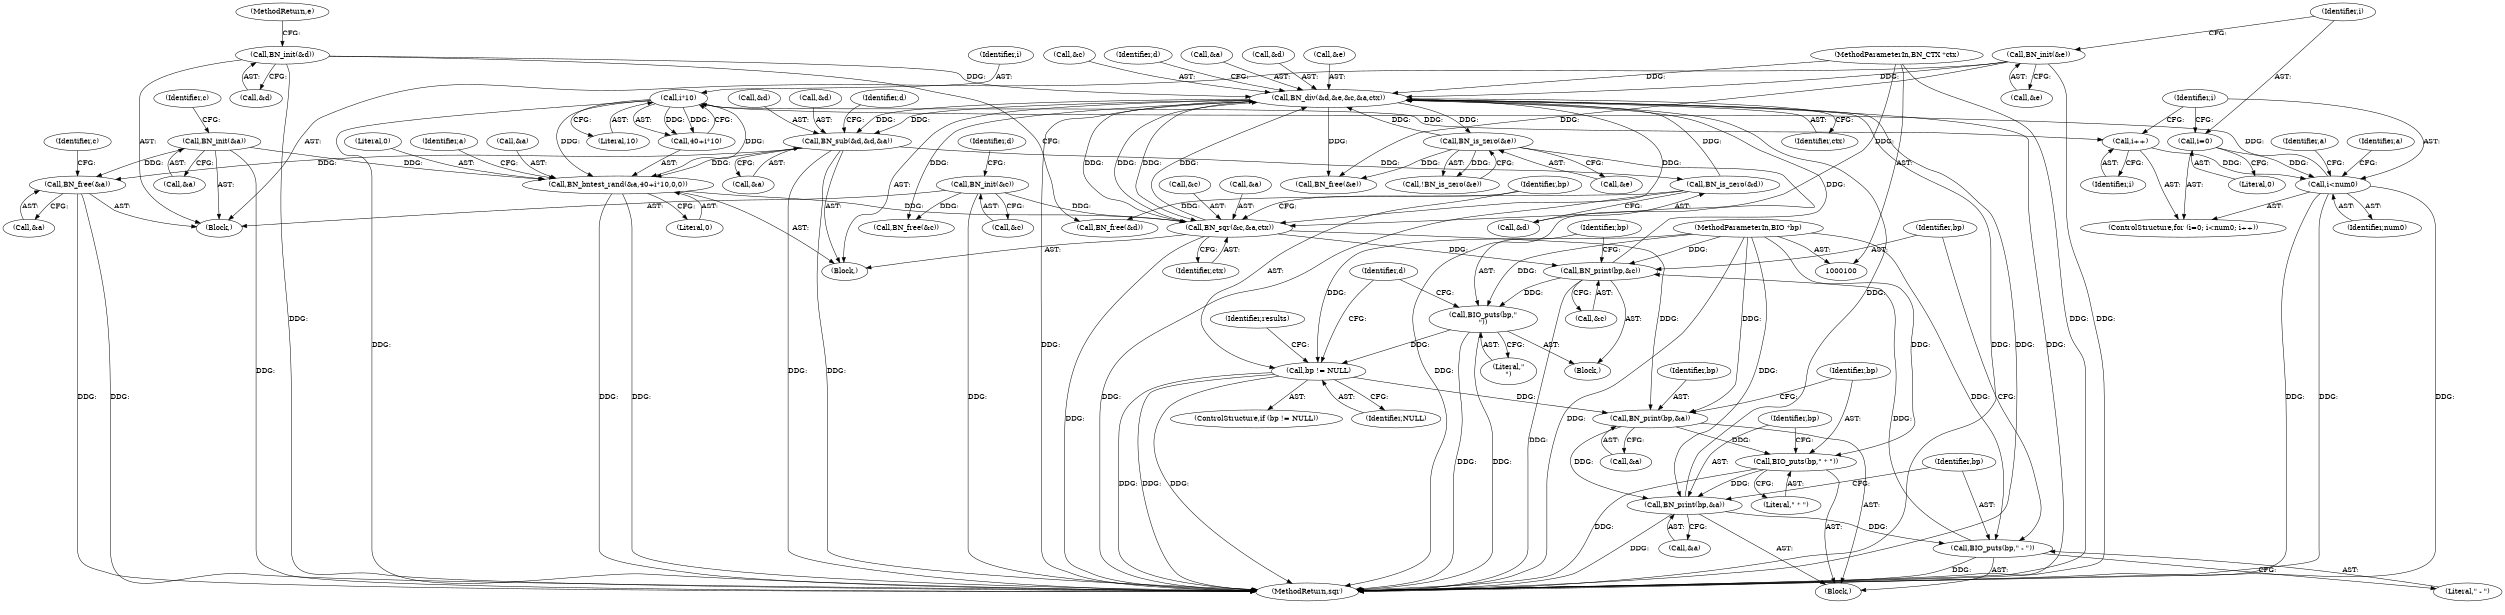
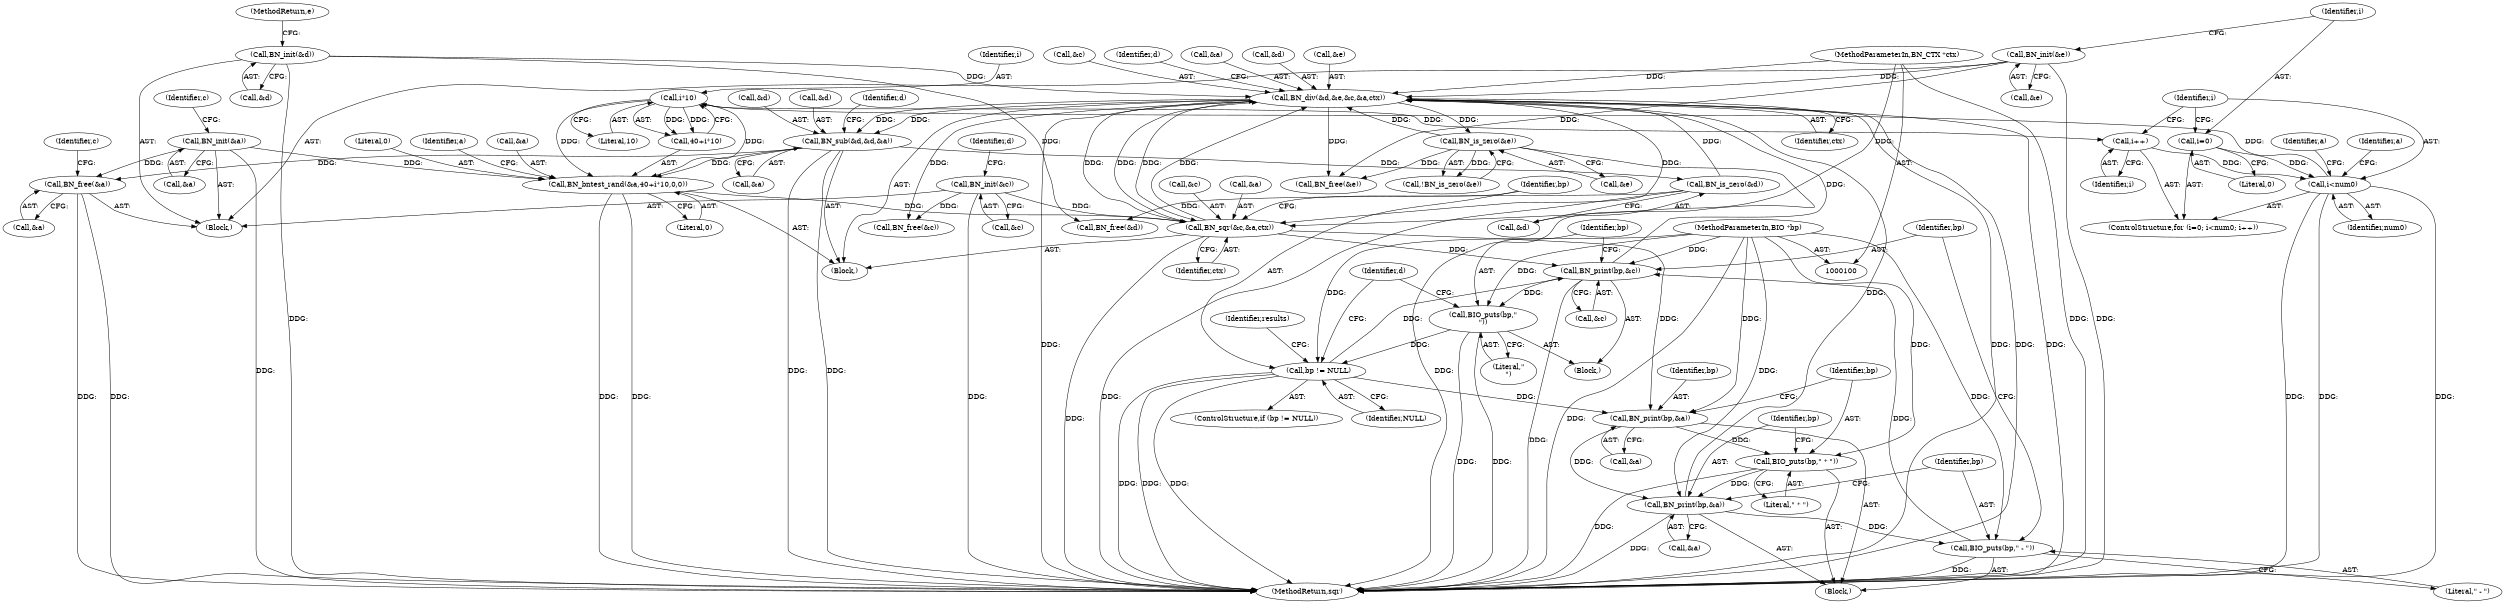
edge "(Call,BN_init(&d))" -> "(Call,BN_free(&d))": label "CFG: " -> "DDG: "
edge "(Call,bp != NULL)" -> "(Call,BN_print(bp,&c))": added, label "DDG:"
edge "(Call,i*10)" -> "(MethodReturn,sqr)": removed, label "DDG:"
